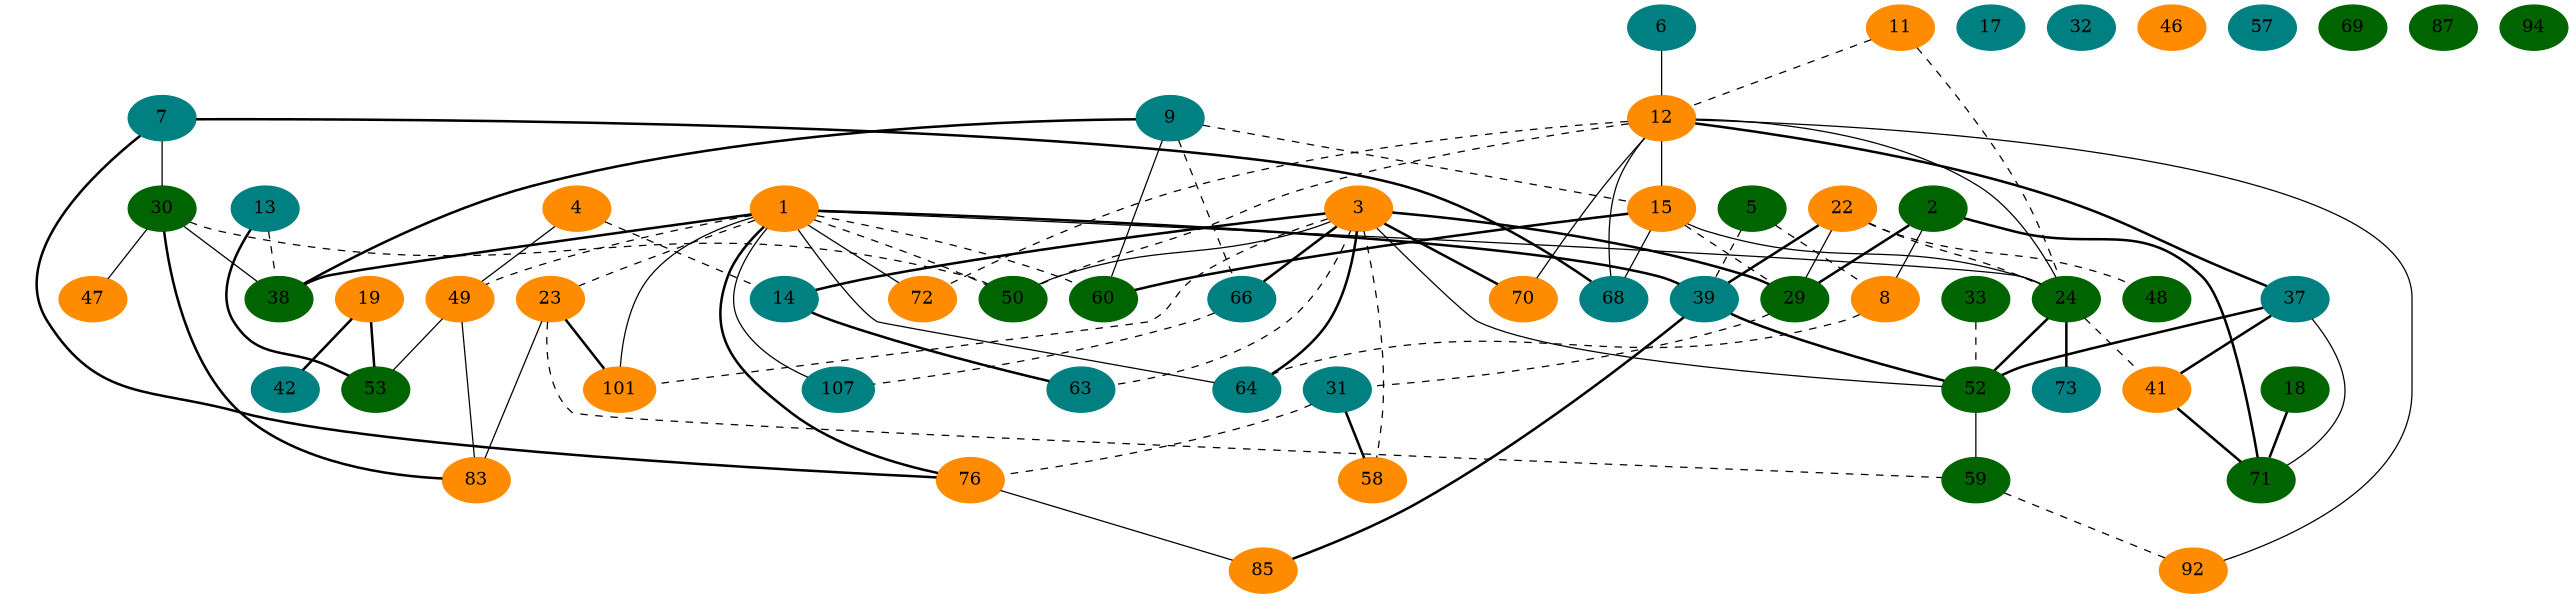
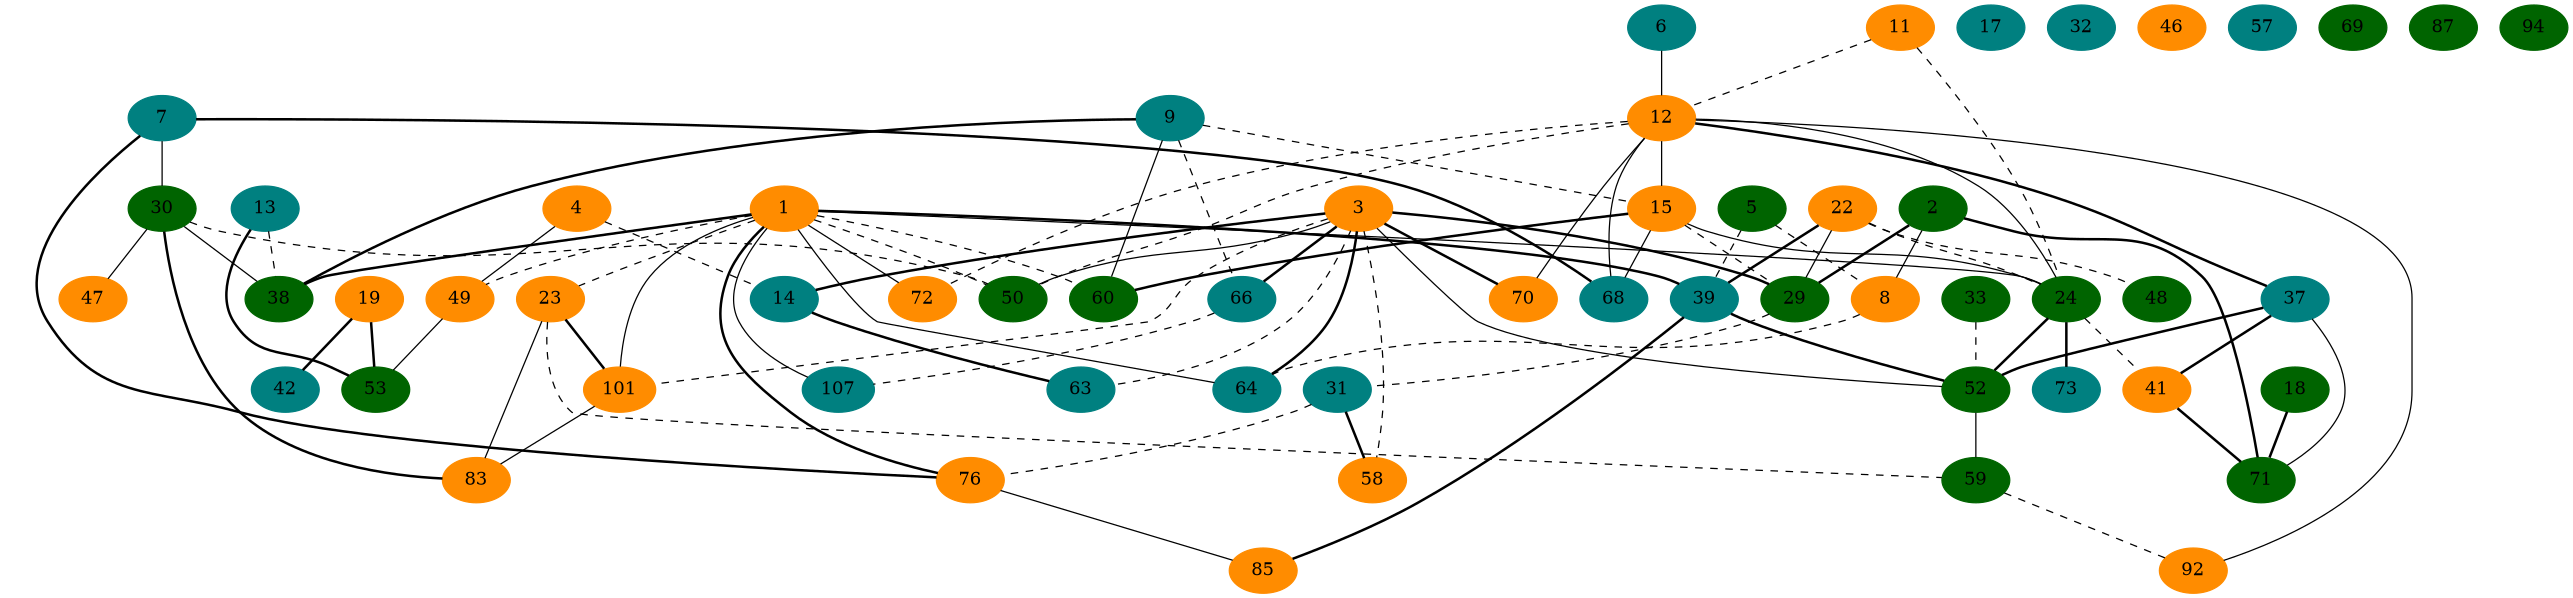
edge "49" -- "83": now "101" -- "83"
